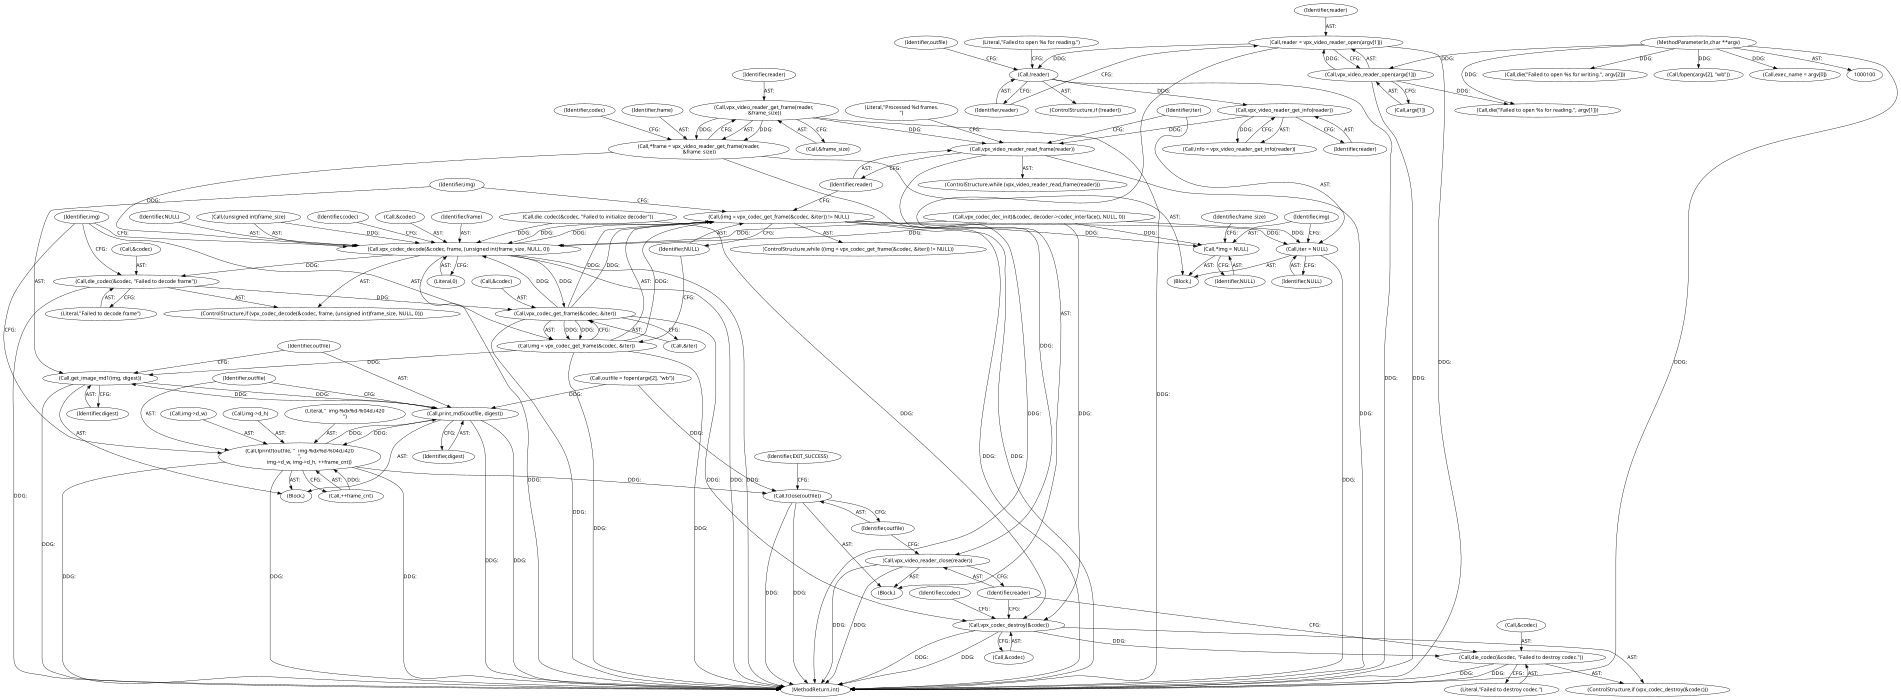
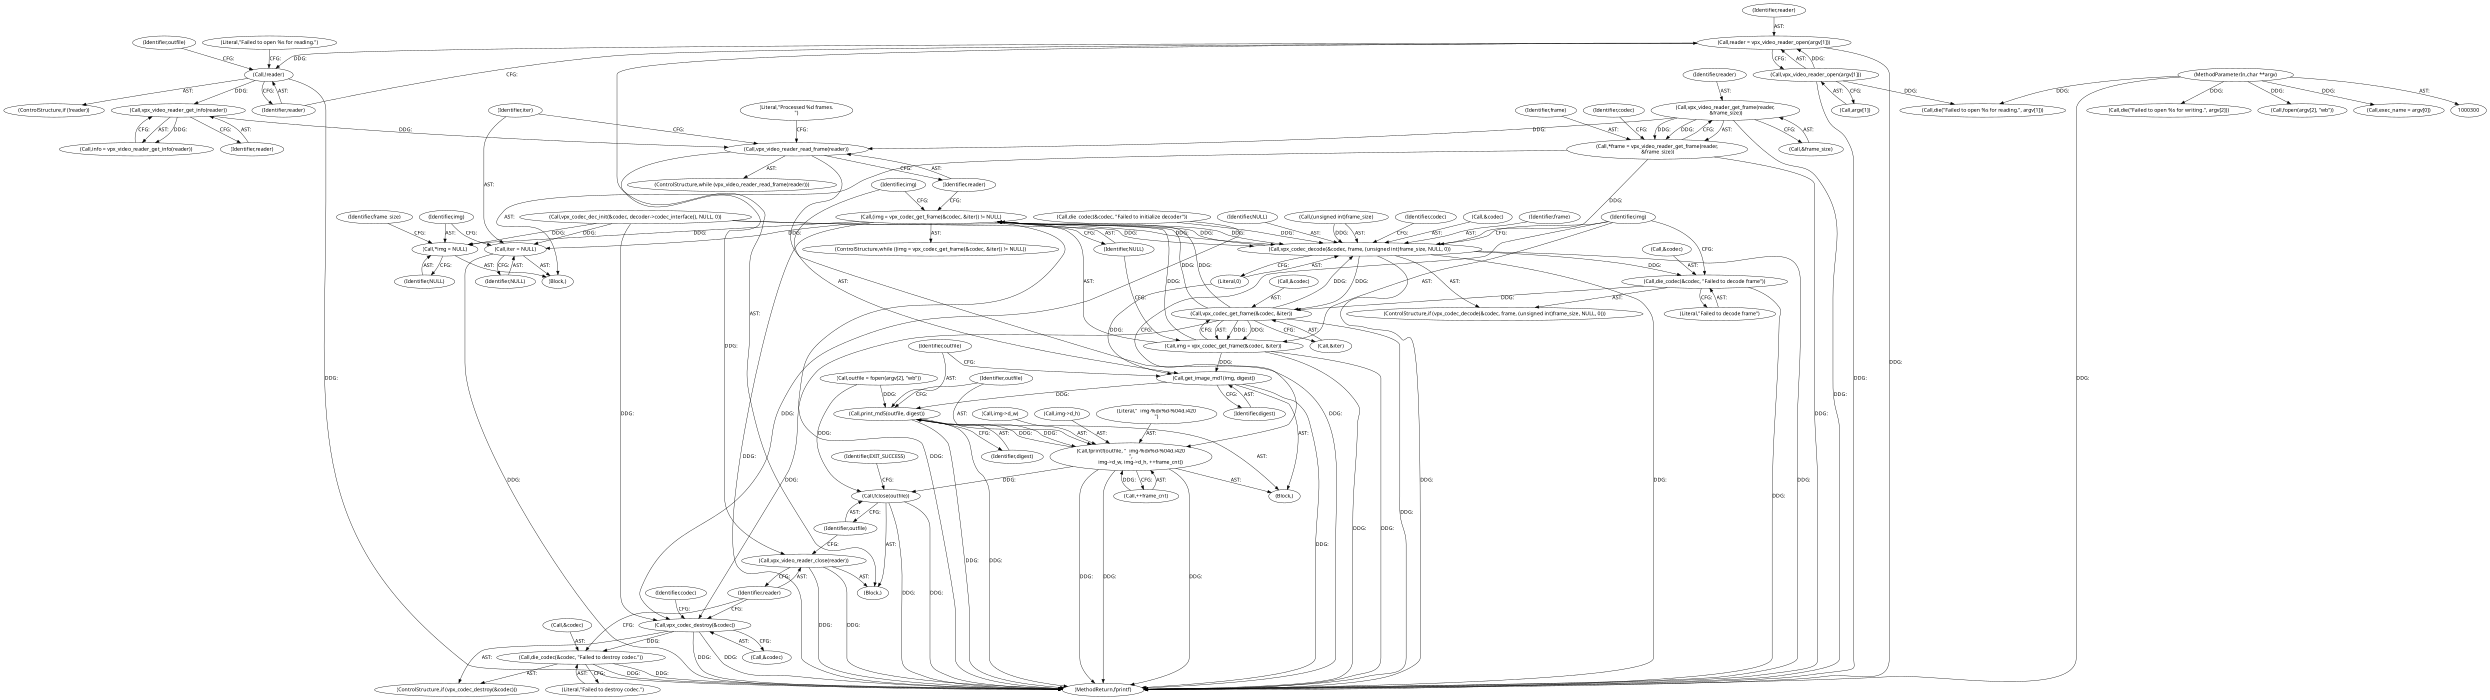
edge "(MethodParameterIn,char **argv)" -> "(Call,vpx_video_reader_open(argv[1]))": removed, label "DDG:"
node "1000100": label "1000100" -> "1000300"
edge "(Call,print_md5(outfile, digest))" -> "(Call,get_image_md1(img, digest))": now "(Literal,0)" -> "(Call,get_image_md1(img, digest))"
node "(MethodReturn,int)": label "(MethodReturn,int)" -> "(MethodReturn,fprintf)"
